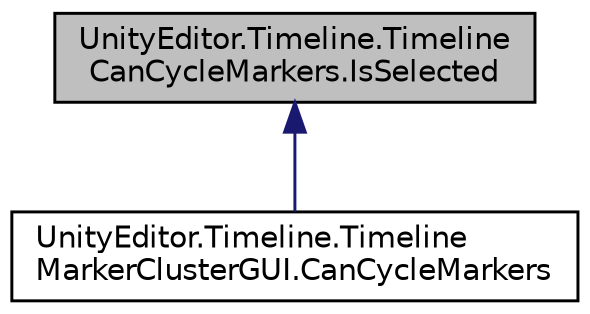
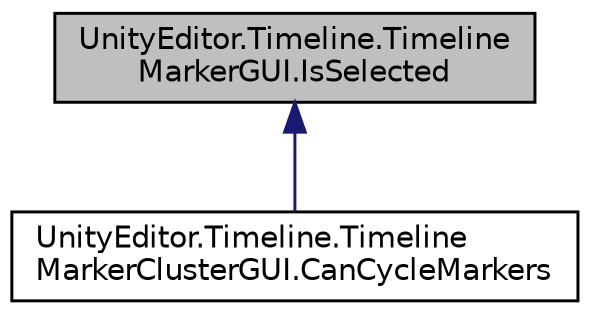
node "UnityEditor.Timeline.Timeline CanCycleMarkers.IsSelected": label "UnityEditor.Timeline.Timeline CanCycleMarkers.IsSelected" -> "UnityEditor.Timeline.Timeline MarkerGUI.IsSelected"
